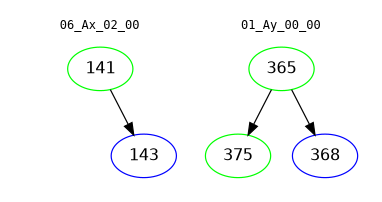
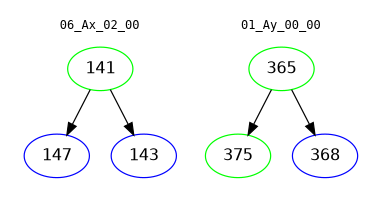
node "147": added
